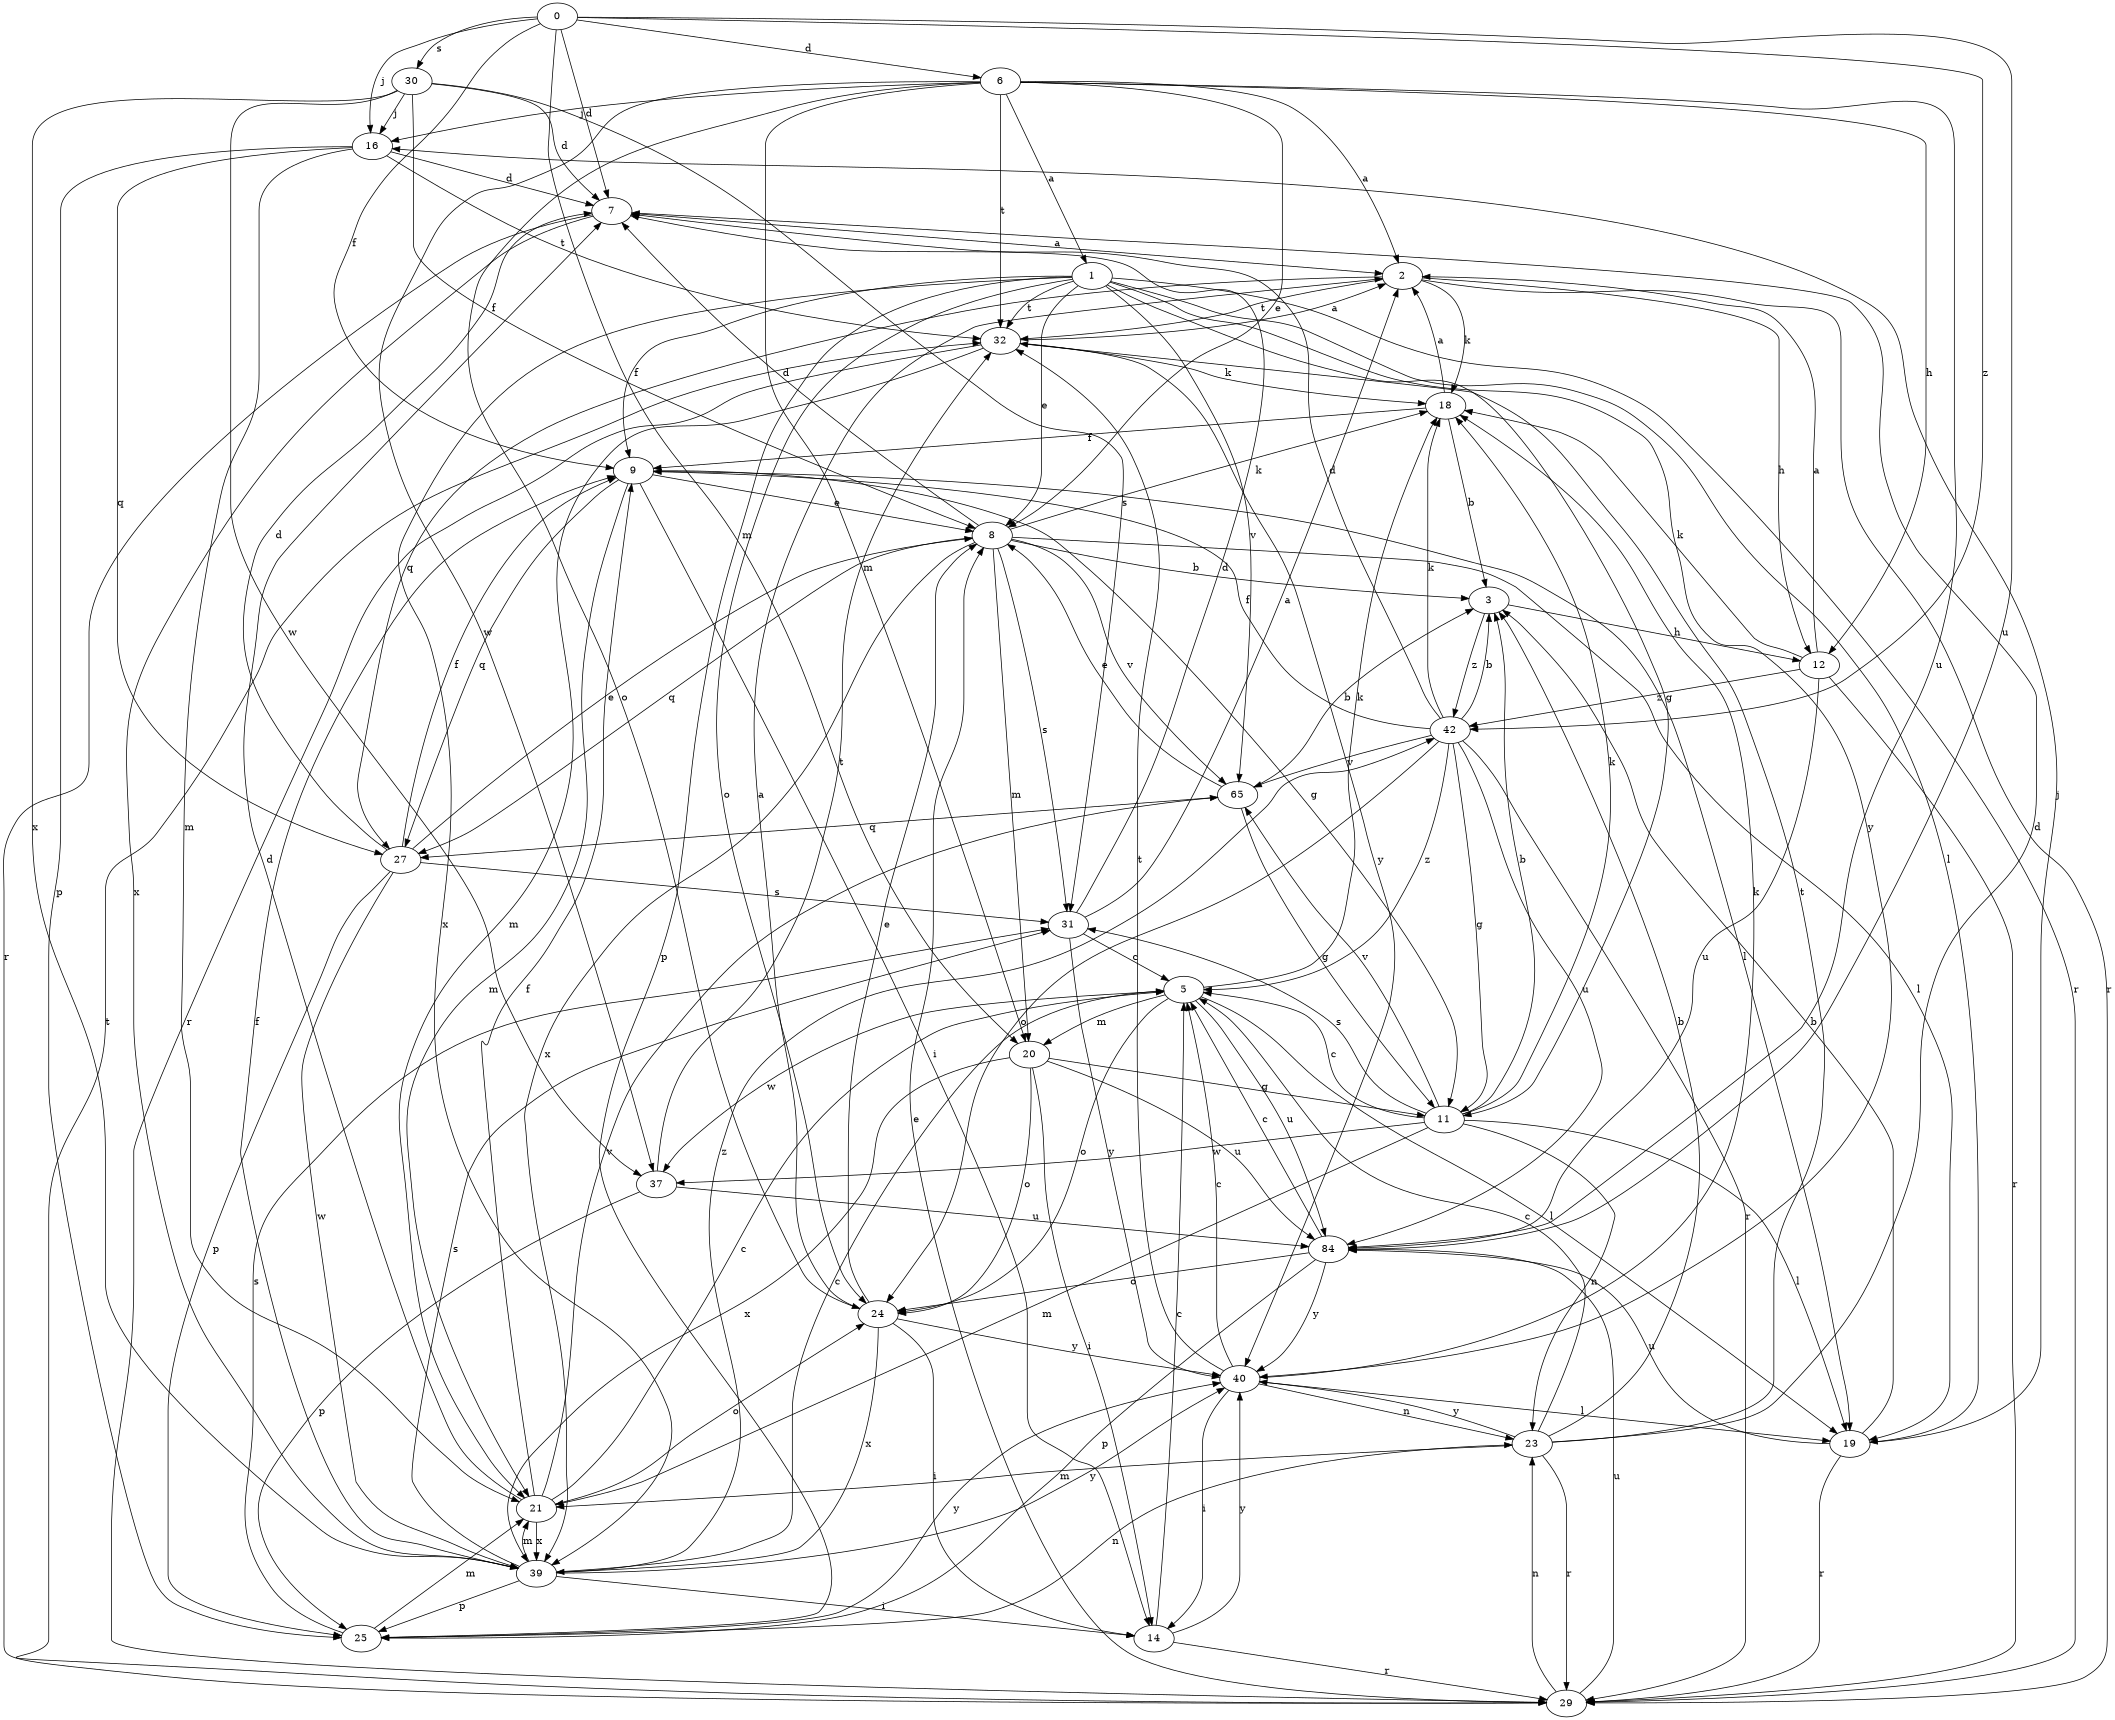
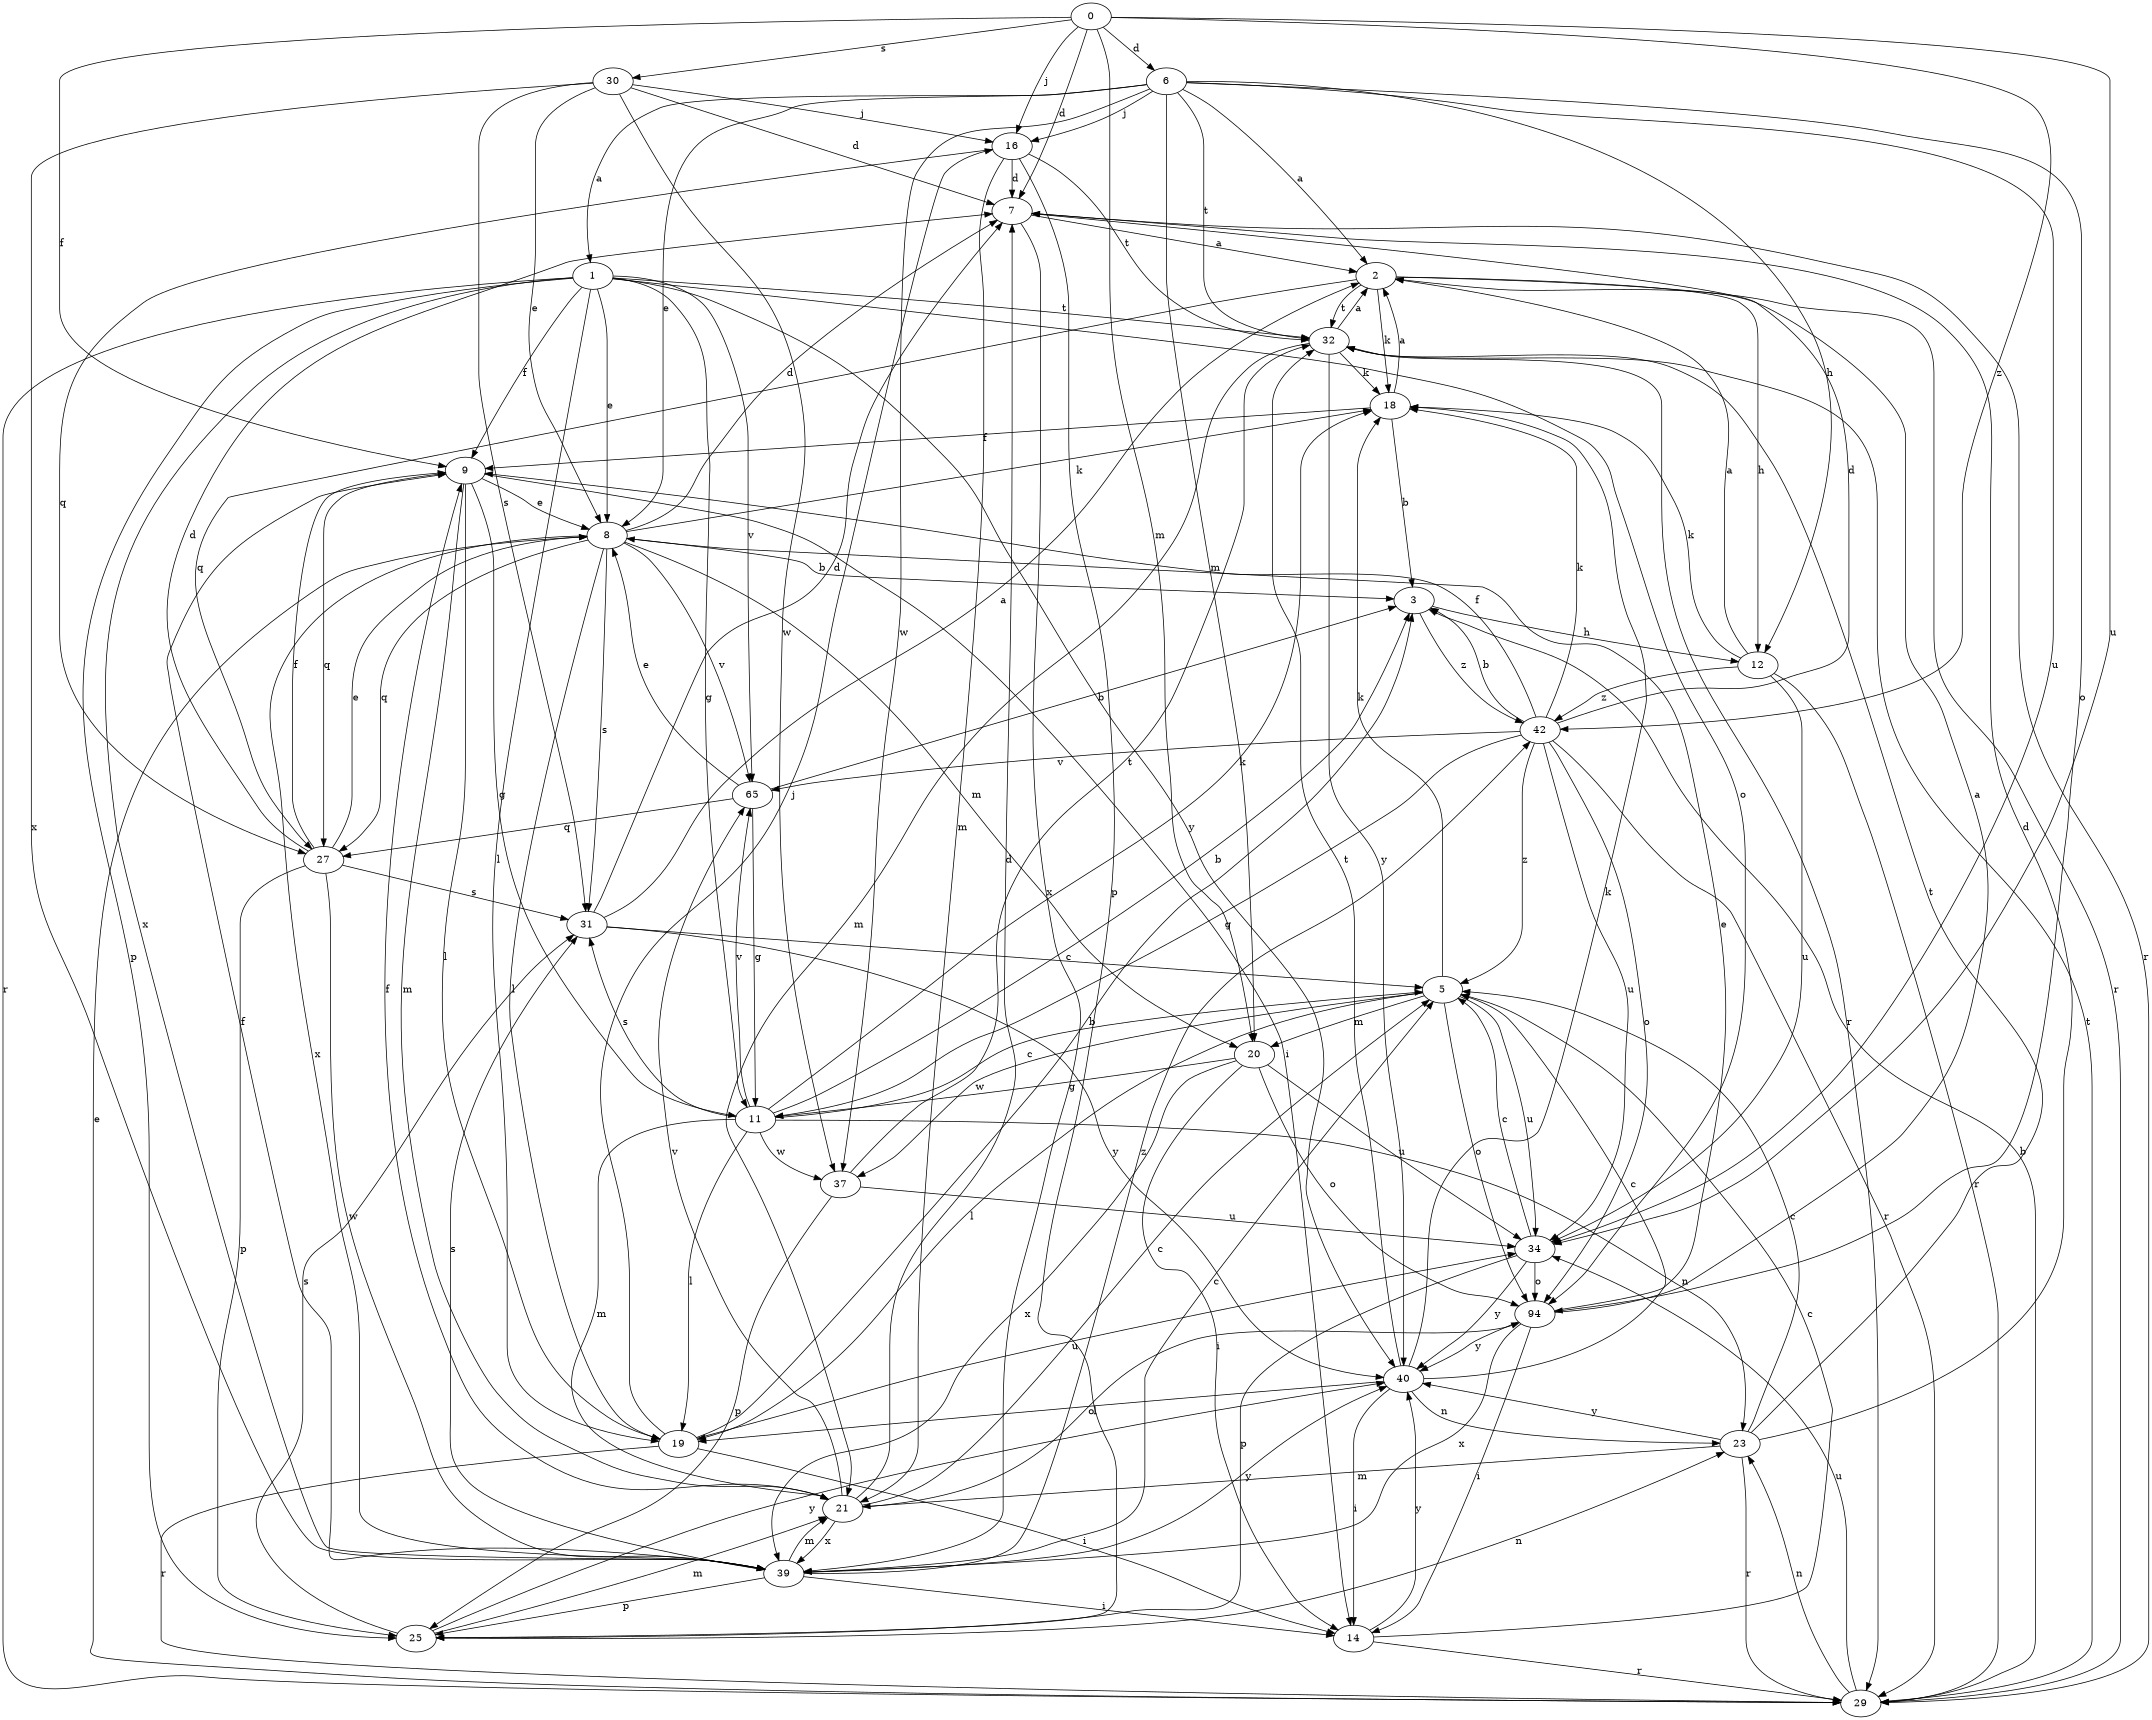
edge "30" -> "8": label "f" -> "e"
edge "23" -> "3": now "29" -> "3"
node "84": label "84" -> "34"
node "24": label "24" -> "94"
edge "19" -> "14": added, label "i"
